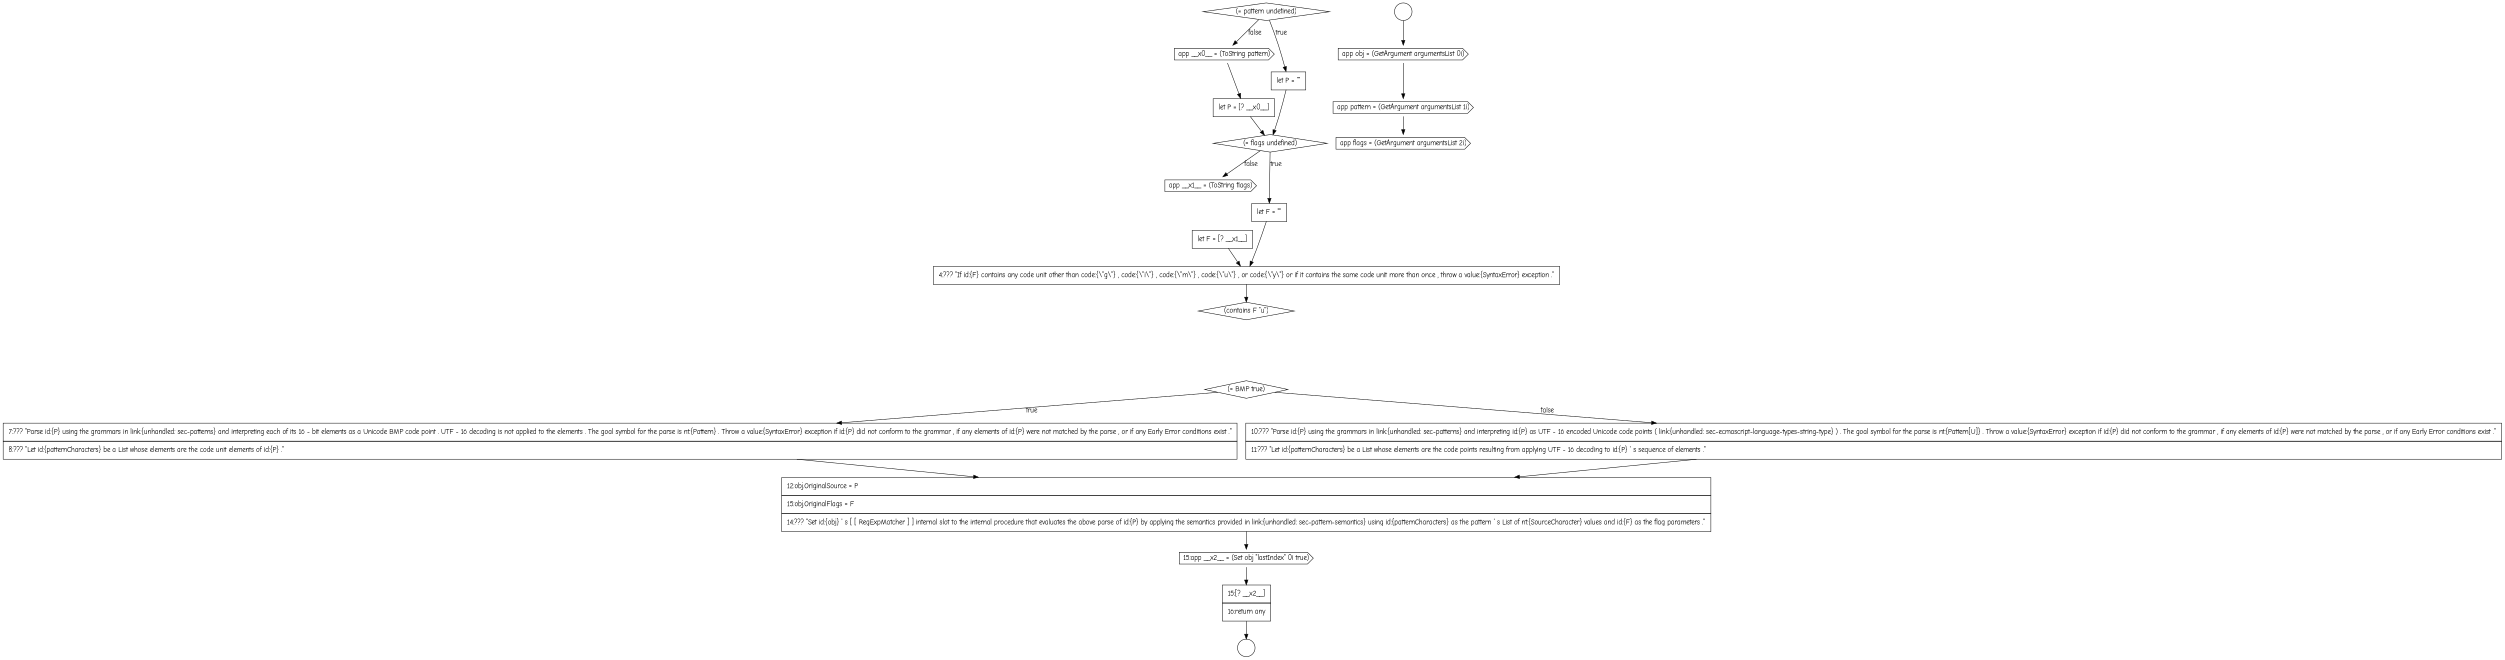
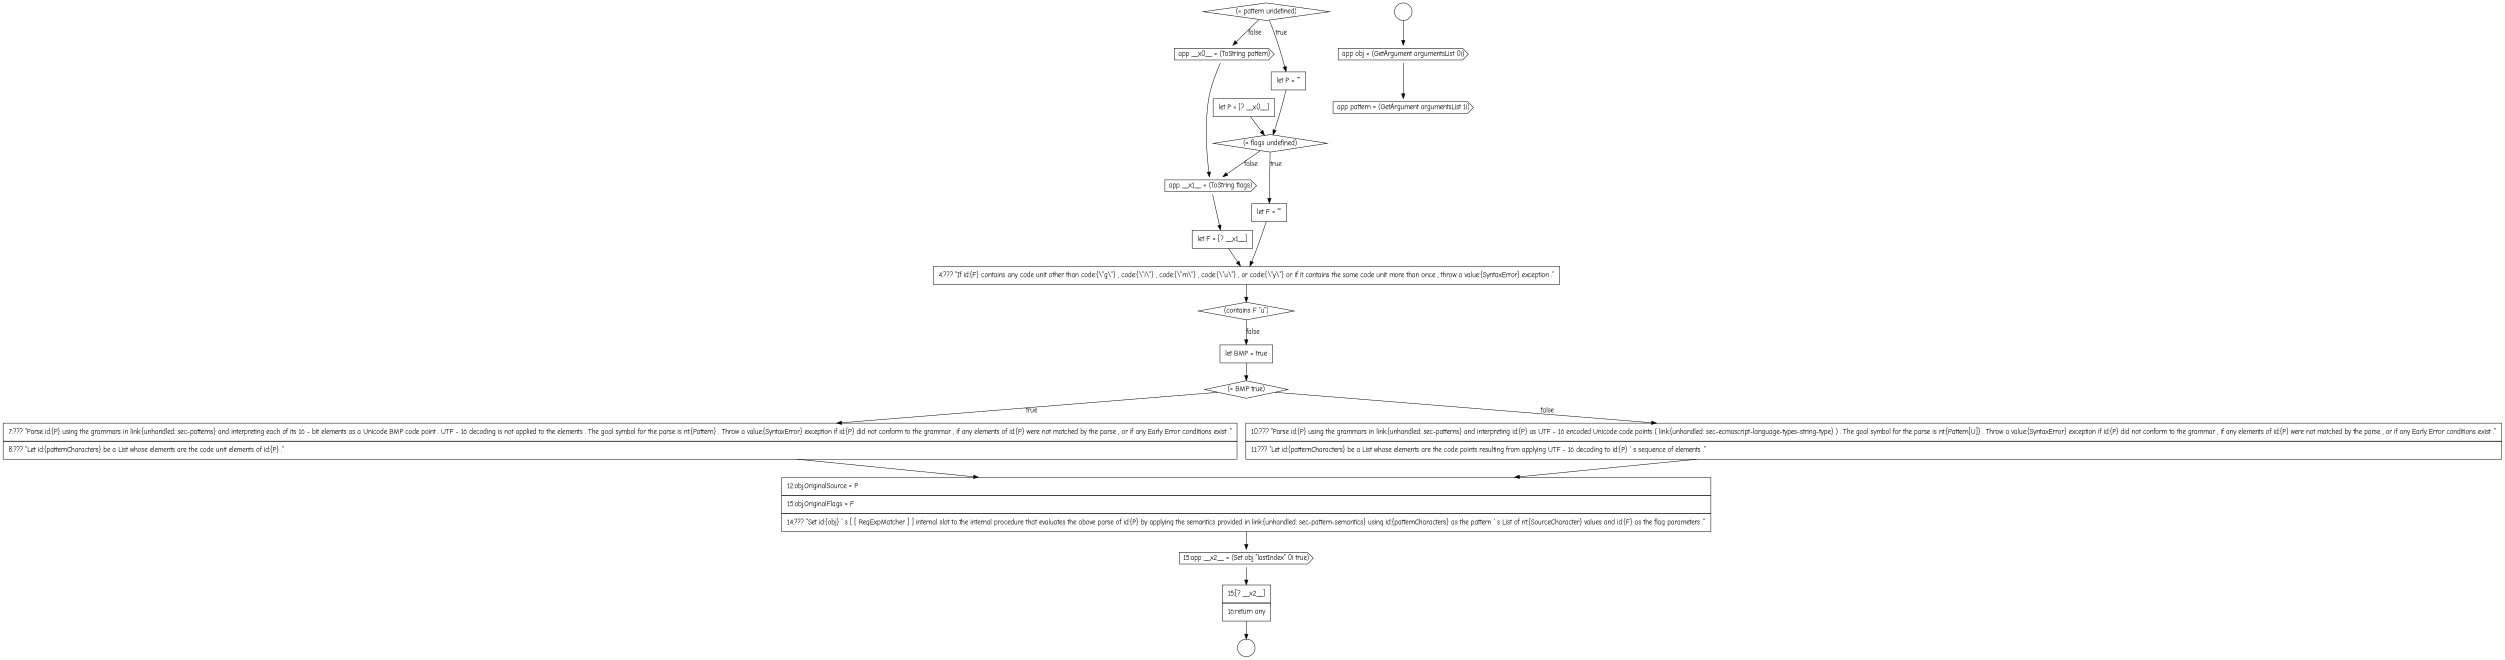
edge "app __x0__ = (ToString pattern)" -> "let P = [? __x0__]": now "app __x0__ = (ToString pattern)" -> "app __x1__ = (ToString flags)"
node "app flags = (GetArgument argumentsList 2i)": removed
edge "app __x1__ = (ToString flags)" -> "let F = [? __x1__]": added
node "let BMP = true": added
